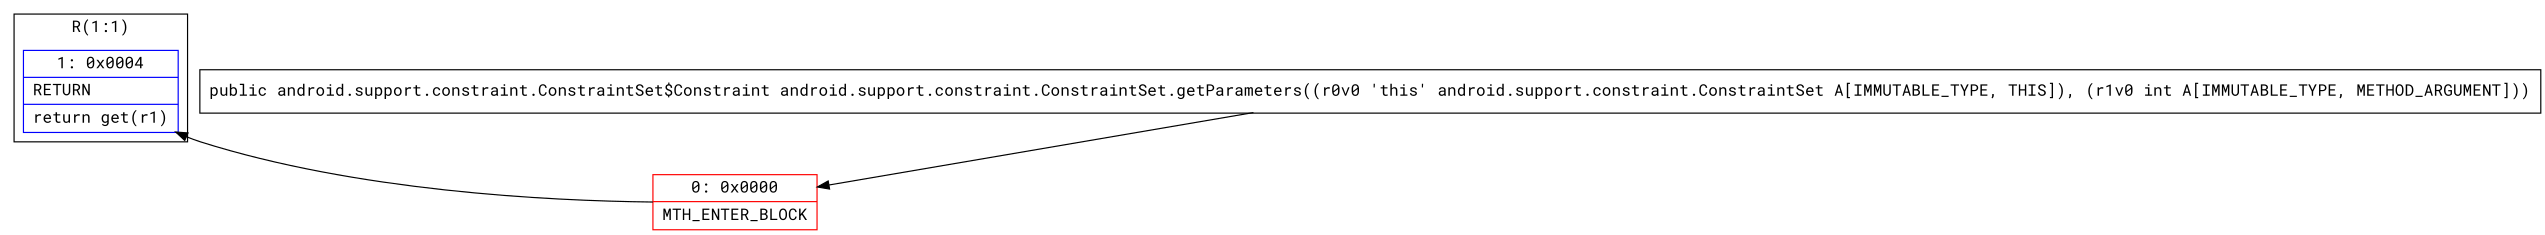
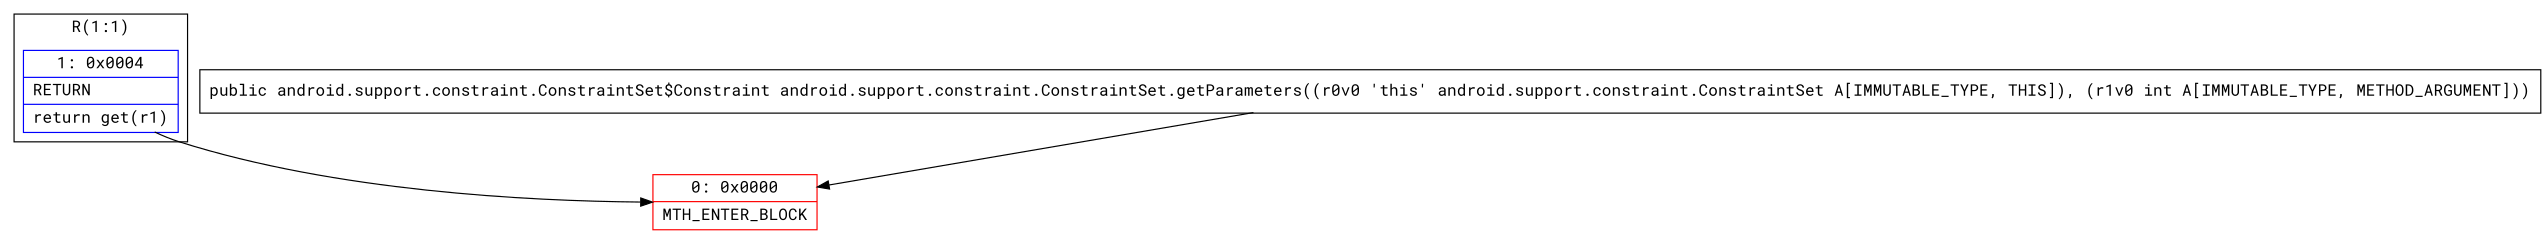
edge "0: 0x0000" -> "1: 0x0004": reversed
